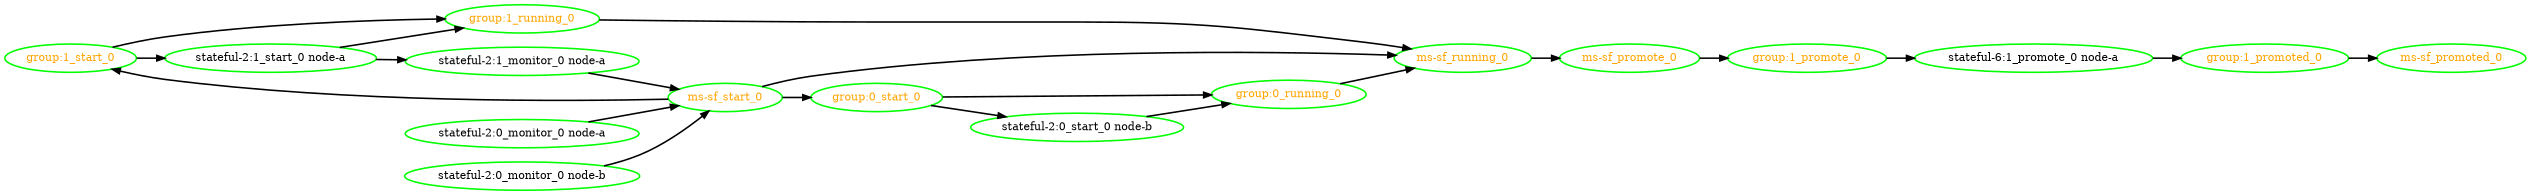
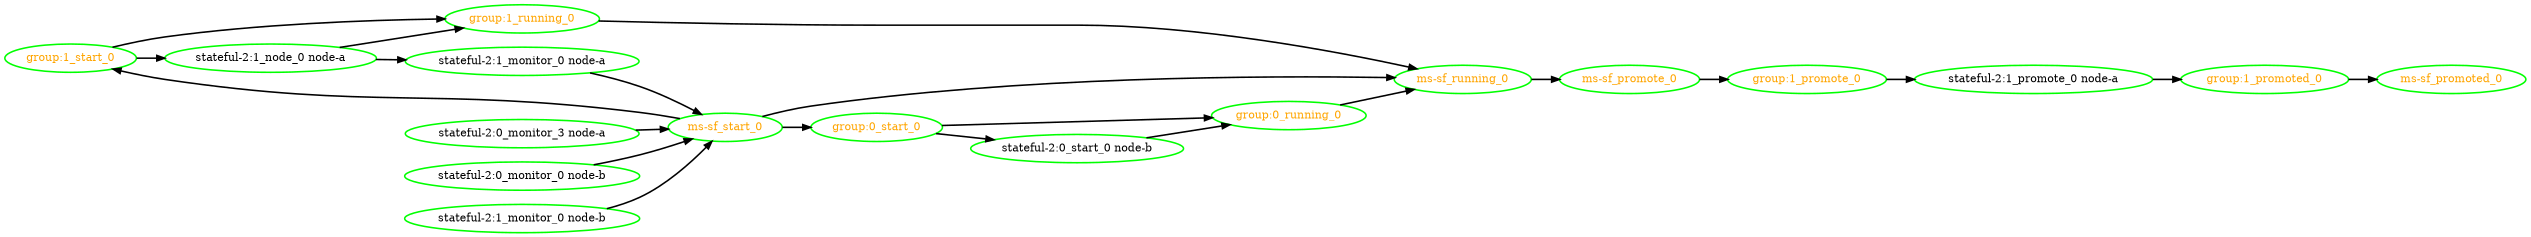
node "stateful-2:1_start_0 node-a": label "stateful-2:1_start_0 node-a" -> "stateful-2:1_node_0 node-a"
node "stateful-6:1_promote_0 node-a": label "stateful-6:1_promote_0 node-a" -> "stateful-2:1_promote_0 node-a"
node "stateful-2:0_monitor_0 node-a": label "stateful-2:0_monitor_0 node-a" -> "stateful-2:0_monitor_3 node-a"
node "stateful-2:1_monitor_0 node-b": added
